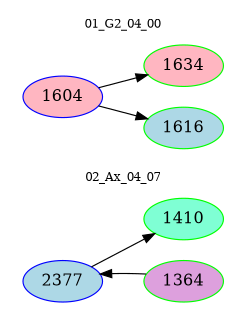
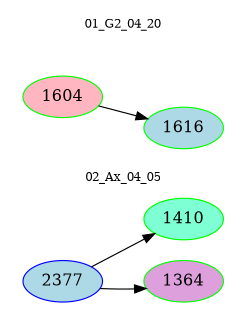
cluster "01_G2_04_00": label "01_G2_04_00" -> "01_G2_04_20"
node "1634": removed
node "1604": color blue -> green
cluster "02_Ax_04_07": label "02_Ax_04_07" -> "02_Ax_04_05"
edge "1364" -> "2377": reversed
